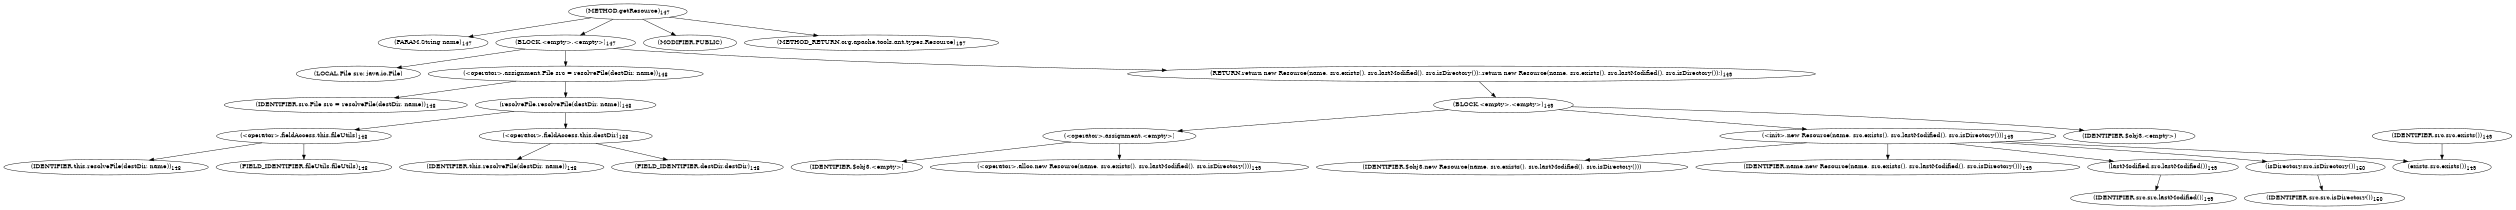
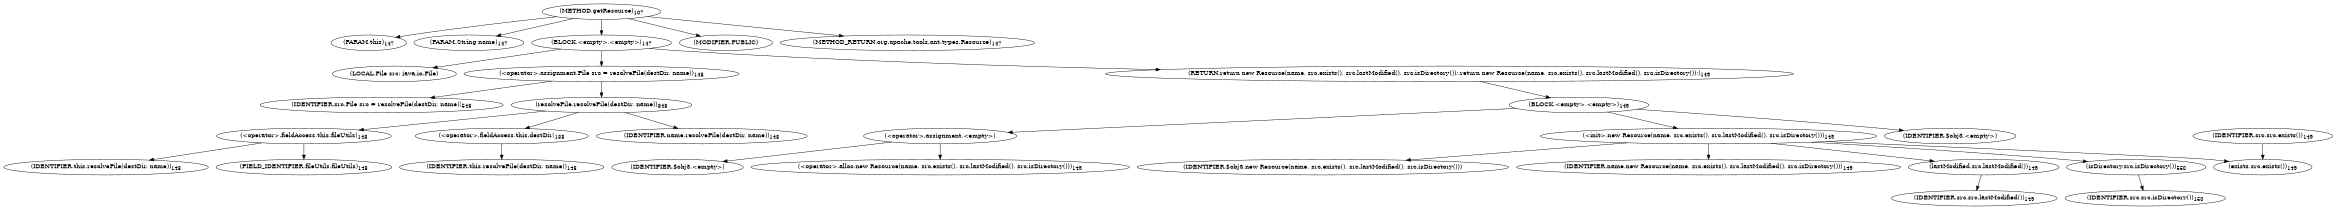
node "(METHOD,getResource)": text "147" -> "107"
node "(METHOD_RETURN,org.apache.tools.ant.types.Resource)": text "197" -> "147"
node "(PARAM,this)": added
node "(IDENTIFIER,src,File src = resolveFile(destDir, name))": text "148" -> "548"
node "(resolveFile,resolveFile(destDir, name))": text "148" -> "848"
node "(IDENTIFIER,name,resolveFile(destDir, name))": added
node "(FIELD_IDENTIFIER,destDir,destDir)": removed
node "(isDirectory,src.isDirectory())": text "150" -> "550"
